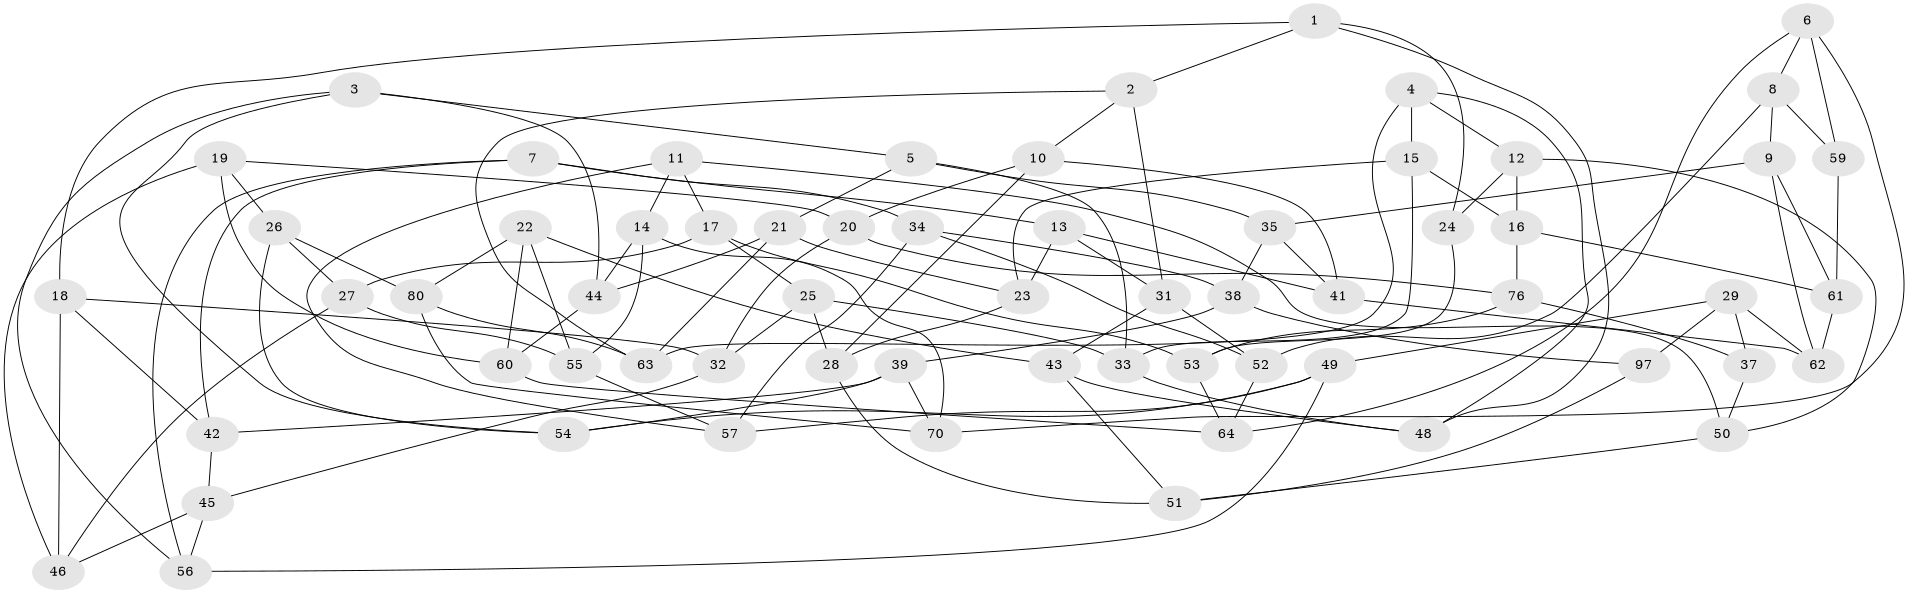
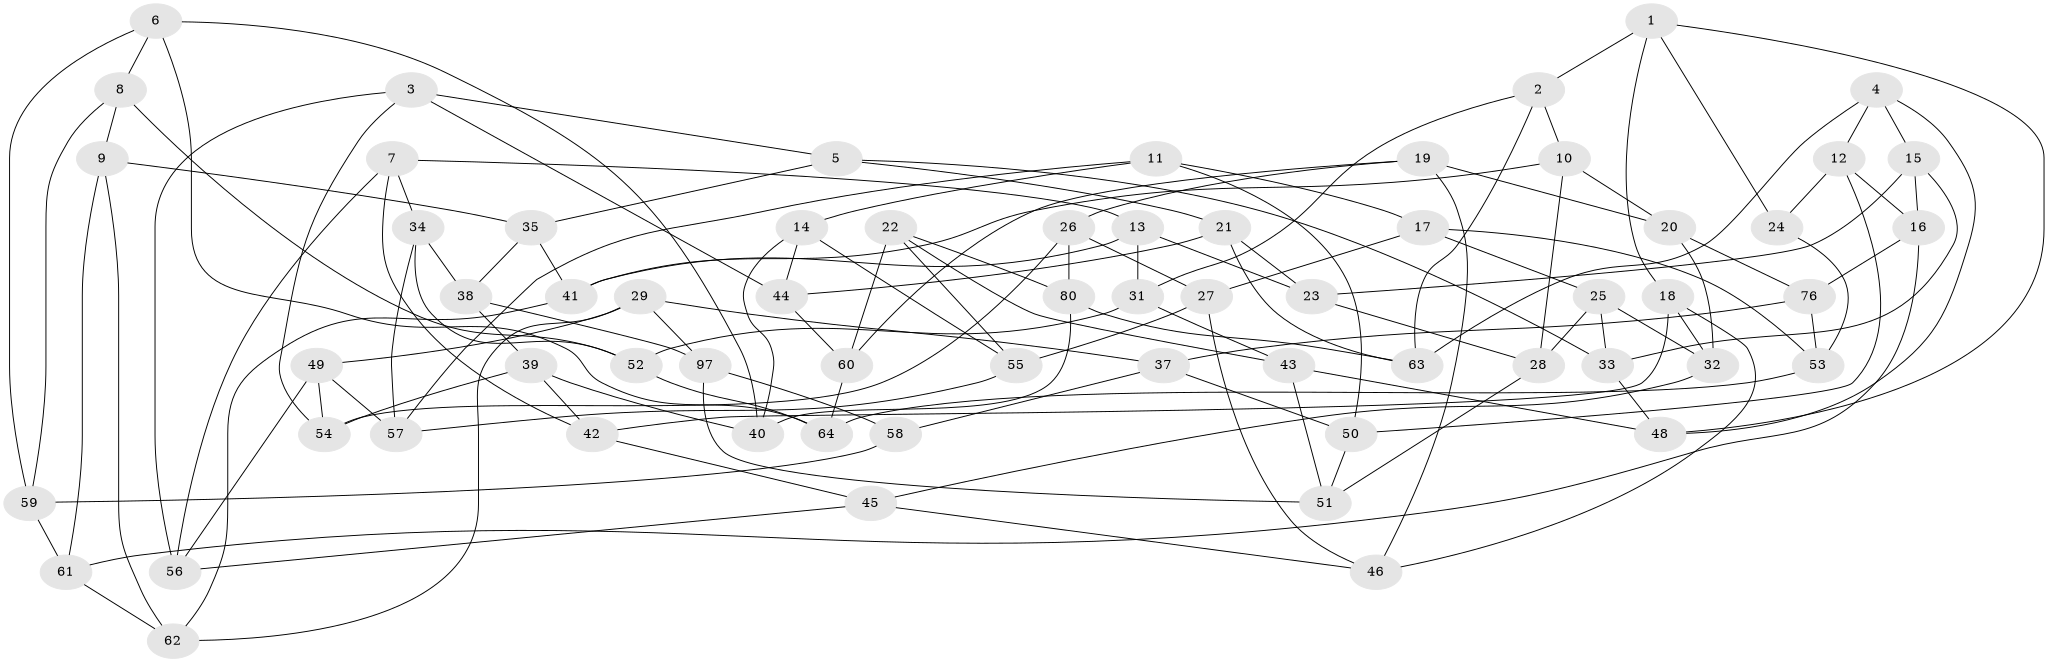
node "58": added
node "70": label "70" -> "40"
